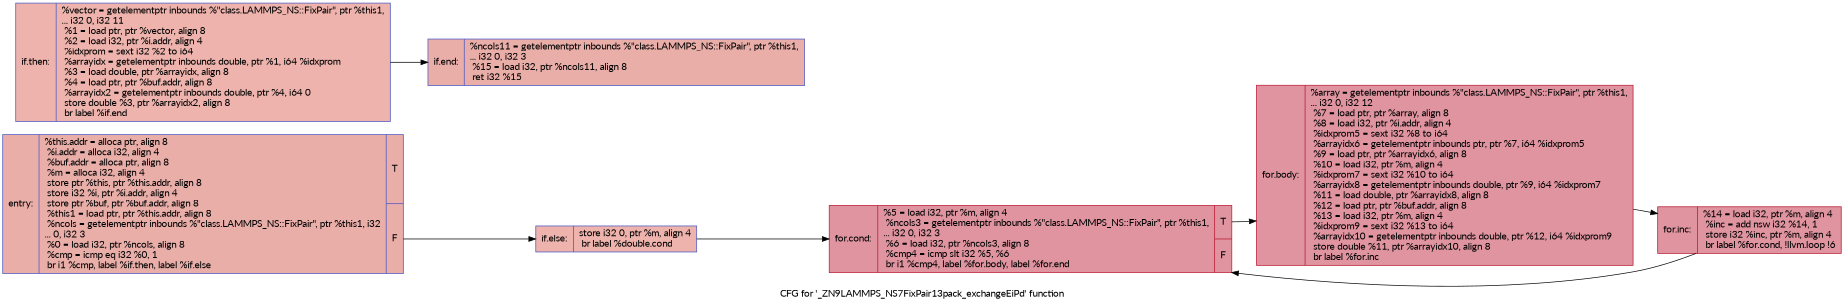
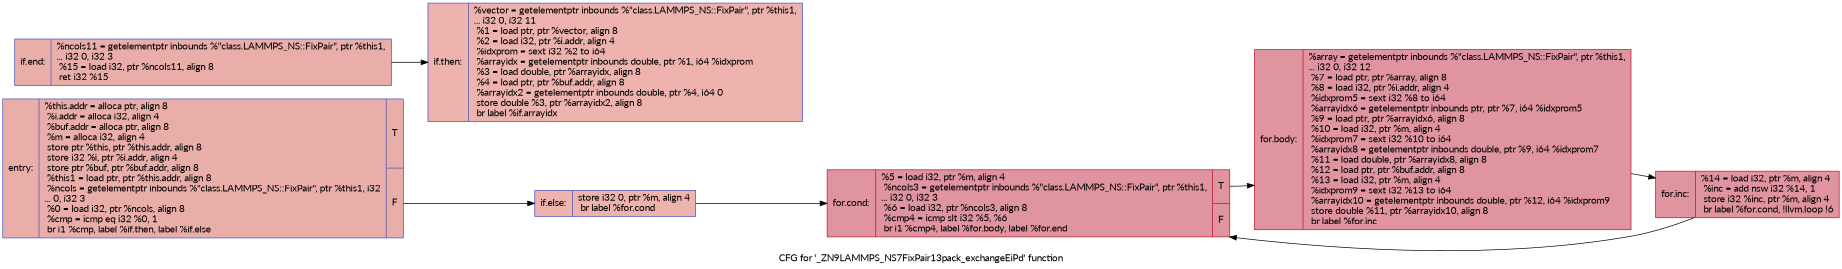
edge "if.then:" -> "if.end:": reversed
node "if.then:": text "br label %if.end" -> "br label %if.arrayidx"
node "if.else:": text "br label %double.cond" -> "br label %for.cond"
